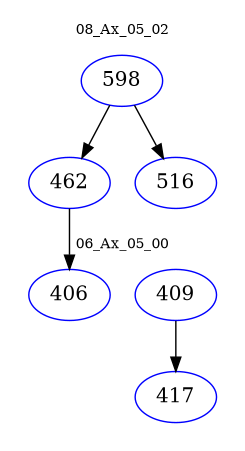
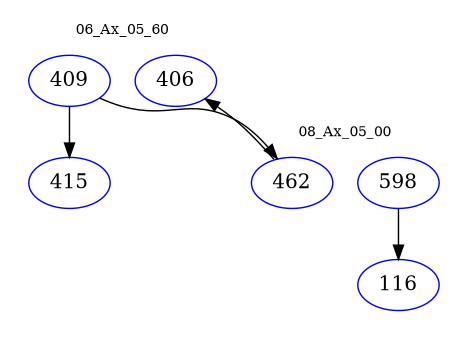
cluster "08_Ax_05_02": label "08_Ax_05_02" -> "08_Ax_05_00"
edge "598" -> "462": now "409" -> "462"
node "516": label "516" -> "116"
cluster "06_Ax_05_00": label "06_Ax_05_00" -> "06_Ax_05_60"
node "417": label "417" -> "415"
